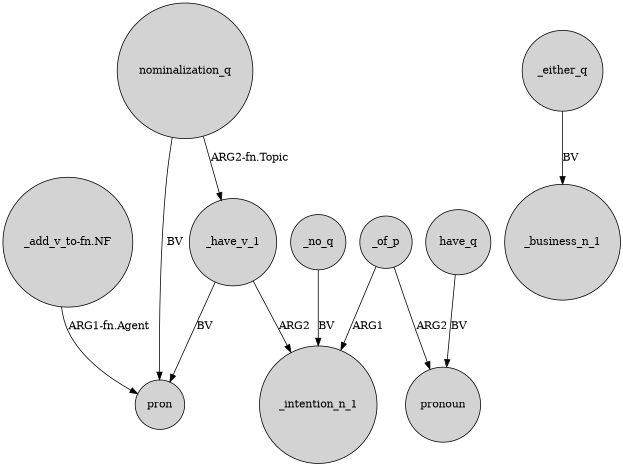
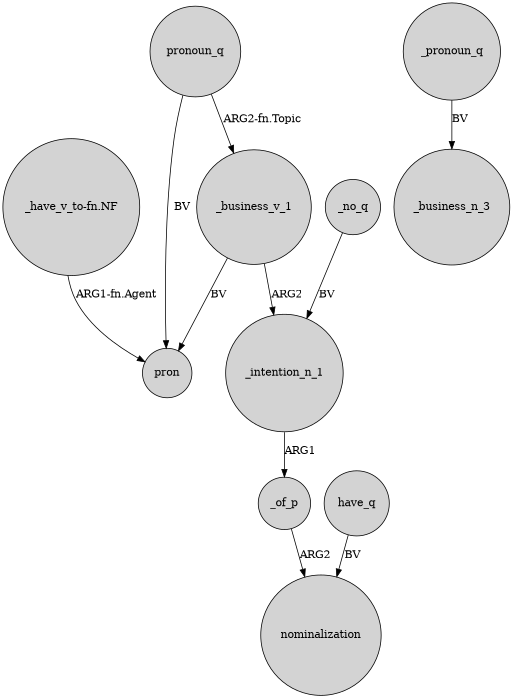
node "nominalization_q": label "nominalization_q" -> "pronoun_q"
node "_either_q": label "_either_q" -> "_pronoun_q"
node "_add_v_to-fn.NF": label "_add_v_to-fn.NF" -> "_have_v_to-fn.NF"
node "_have_v_1": label "_have_v_1" -> "_business_v_1"
node "_business_n_1": label "_business_n_1" -> "_business_n_3"
edge "_of_p" -> "_intention_n_1": reversed
node "pronoun": label "pronoun" -> "nominalization"
